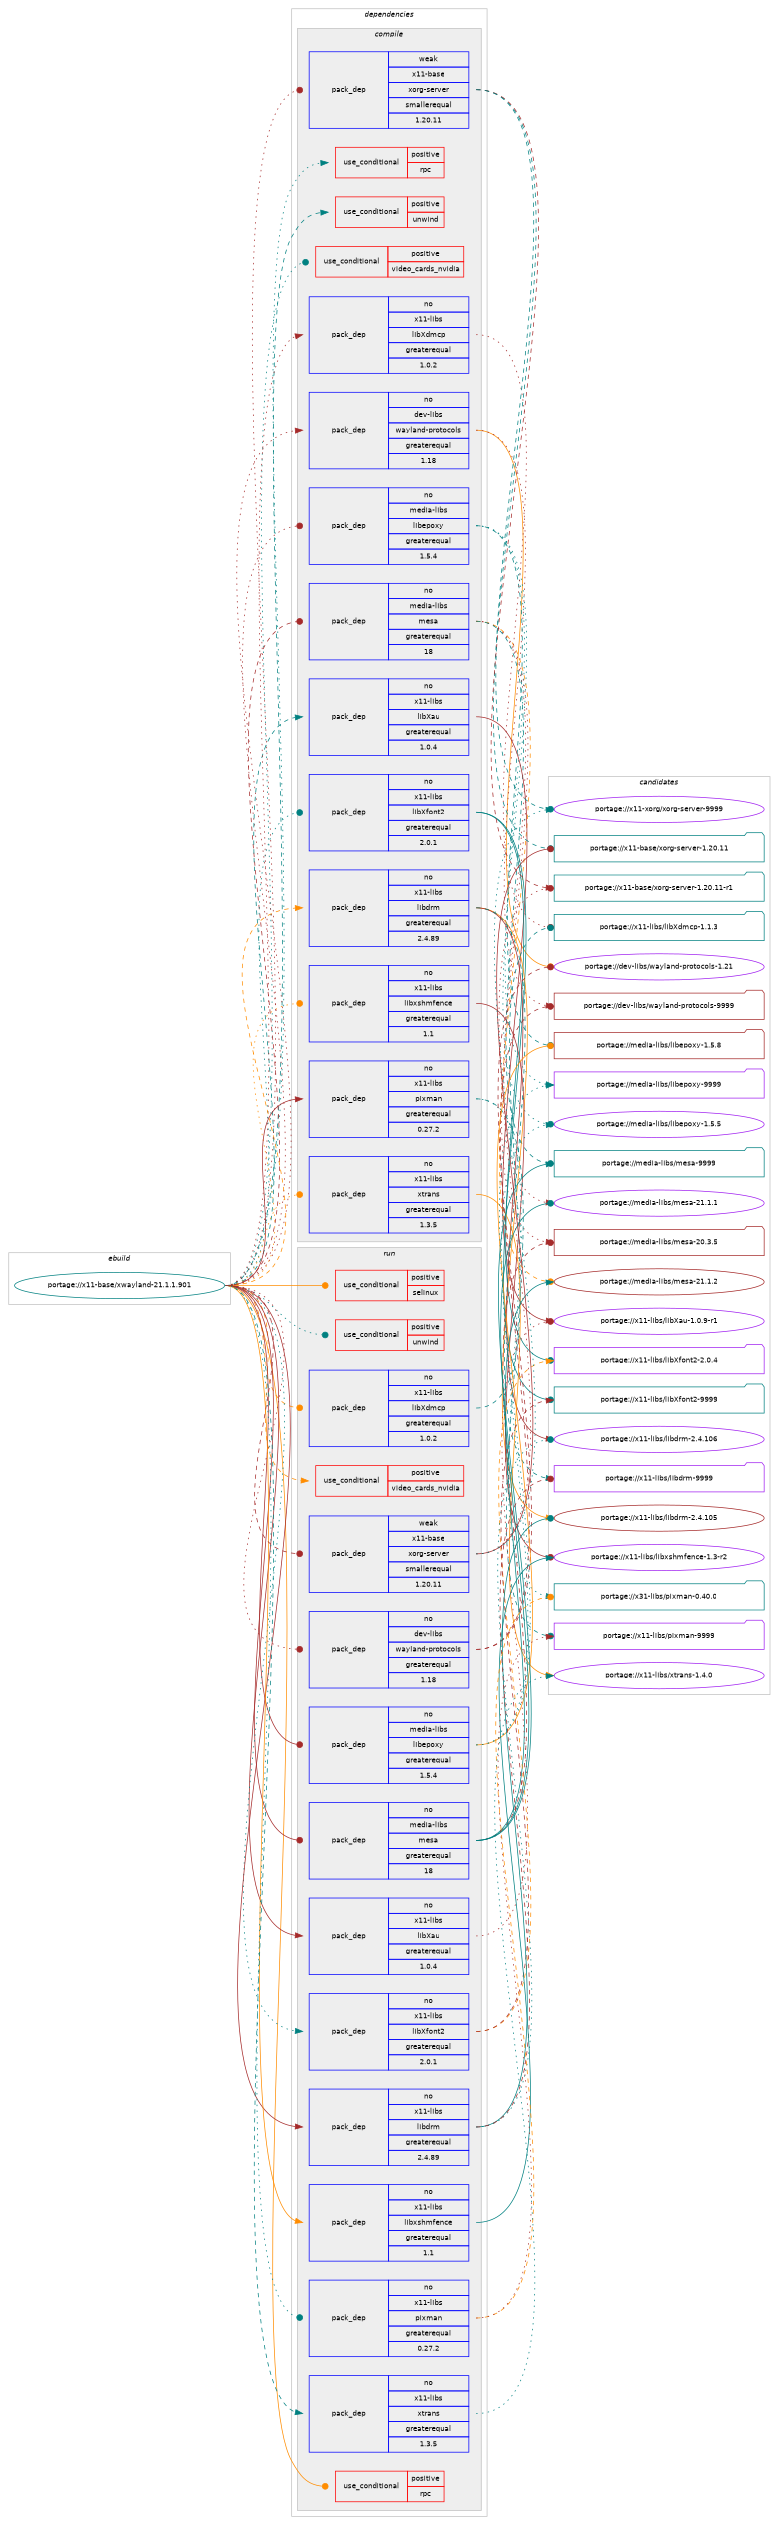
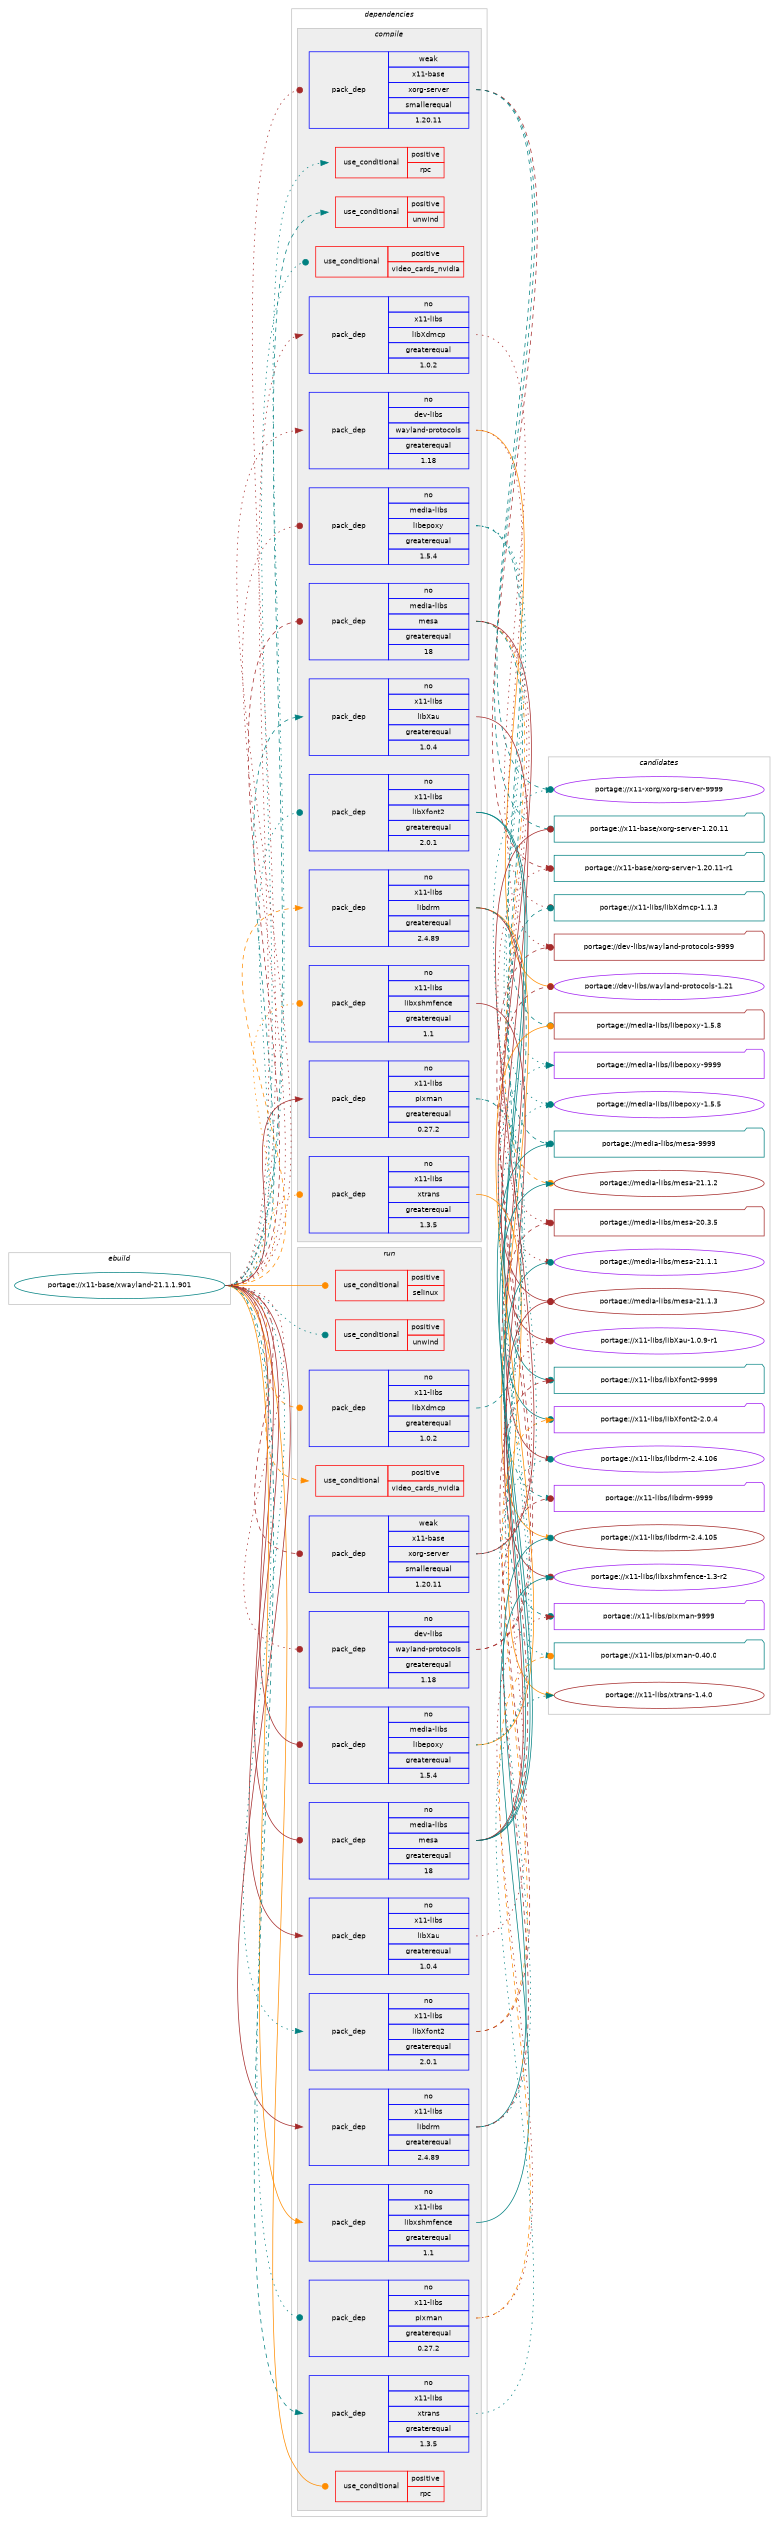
node "portage://media-libs/mesa-21.1.3": added
node "portage://x31-libs/pixman-0.40.0": label "portage://x31-libs/pixman-0.40.0" -> "portage://x11-libs/pixman-0.40.0"
node "portage://x11-libs/xtrans-1.4.0": color purple -> brown
